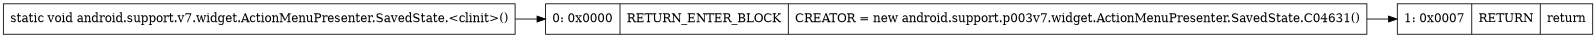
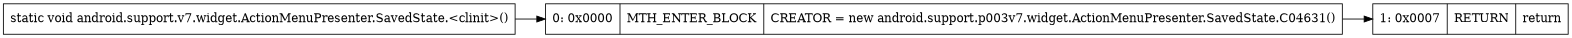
node "0: 0x0000": text "RETURN_ENTER_BLOCK" -> "MTH_ENTER_BLOCK"
